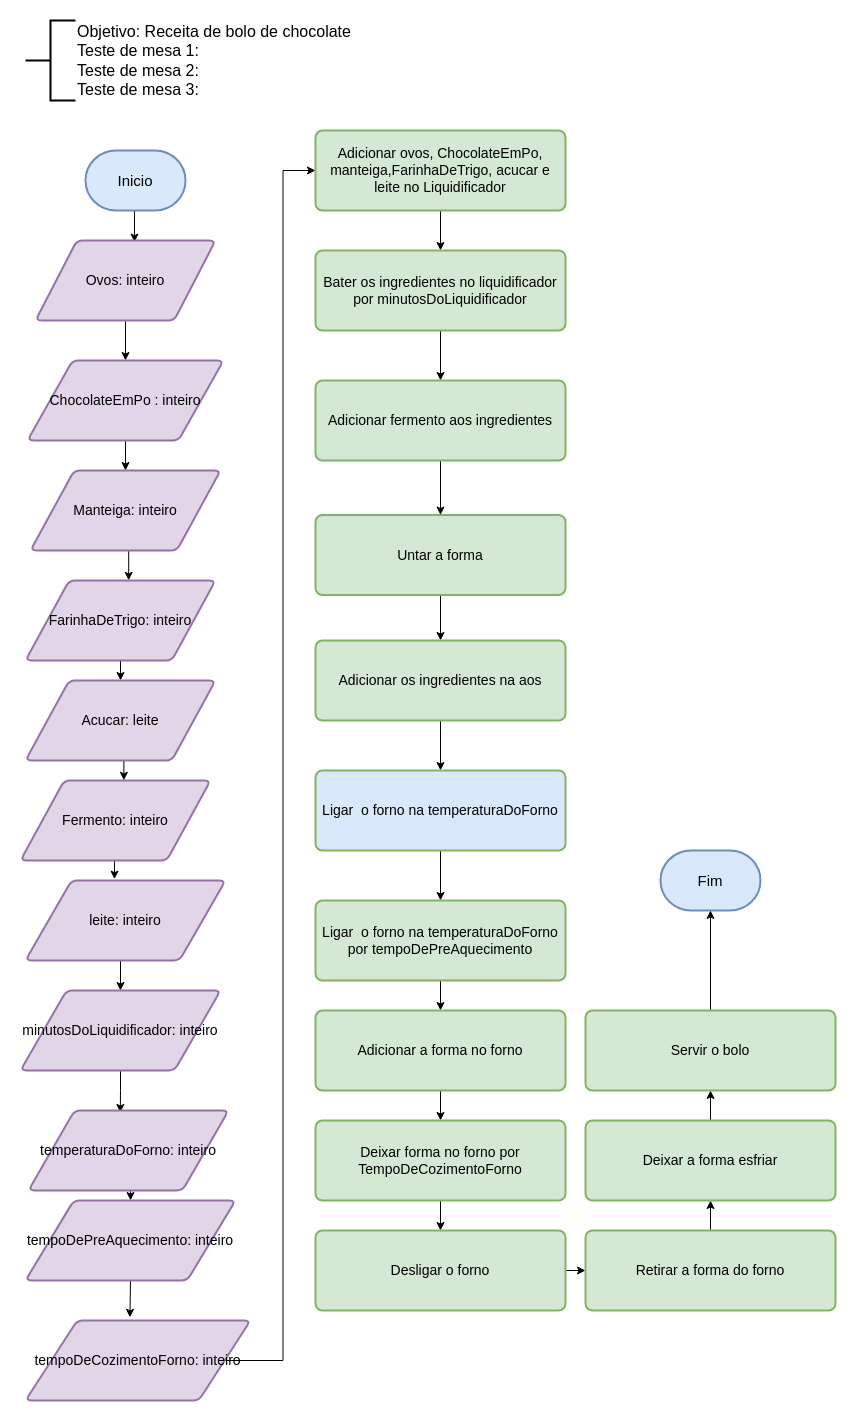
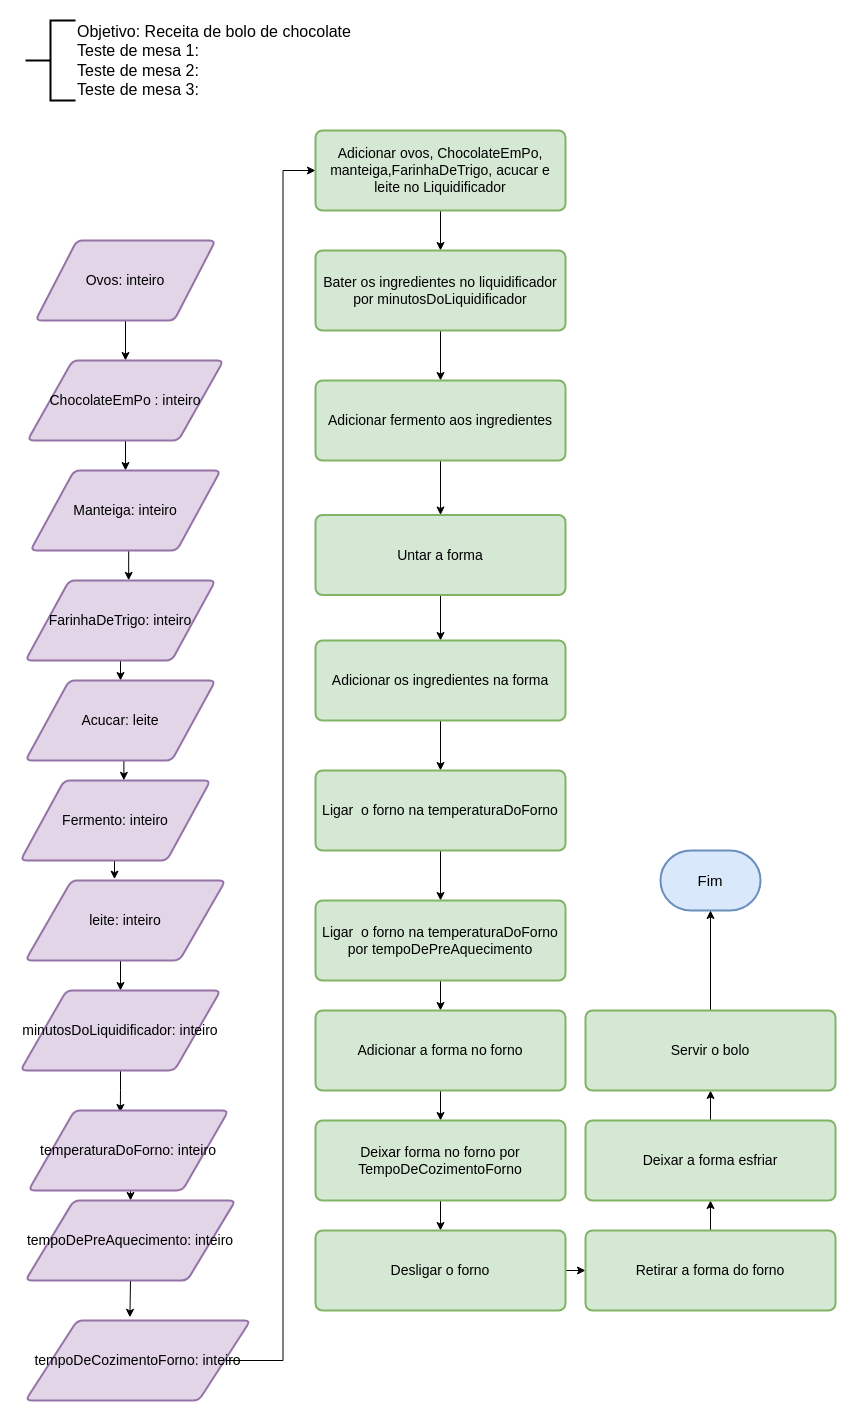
node "Inicio": removed
edge "Inicio" -> "Ovos: inteiro": removed
node "Adicionar os ingredientes na aos": label "Adicionar os ingredientes na aos" -> "Adicionar os ingredientes na forma"
node "Ligar o forno na temperaturaDoForno": fillcolor #dae8fc -> #d5e8d4
